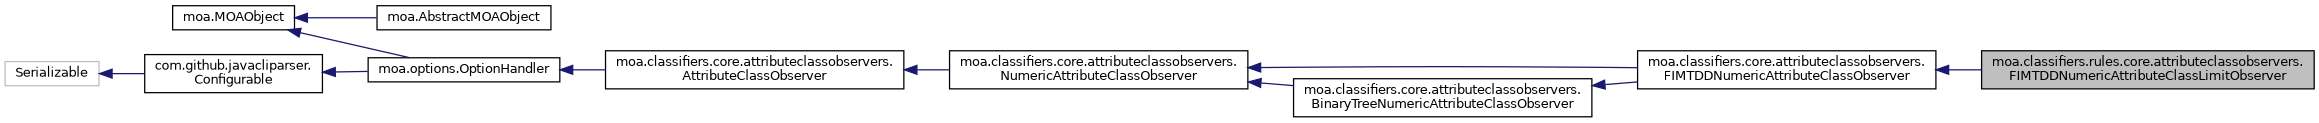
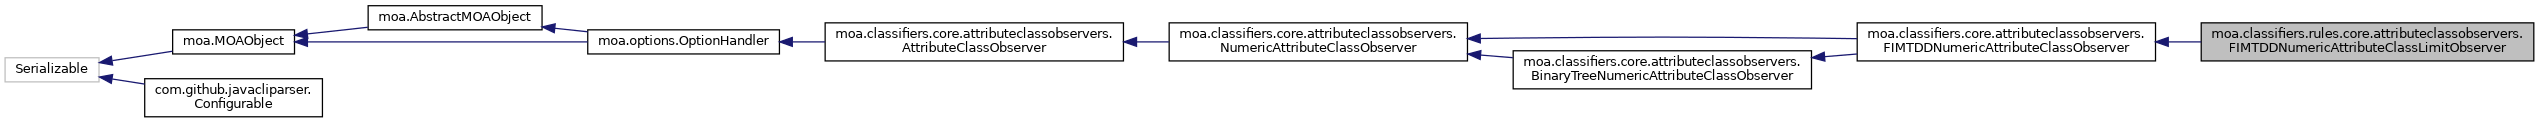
edge "moa.MOAObject" -> "Serializable": added
edge "moa.options.OptionHandler" -> "com.github.javacliparser. Configurable": now "moa.options.OptionHandler" -> "moa.AbstractMOAObject"
